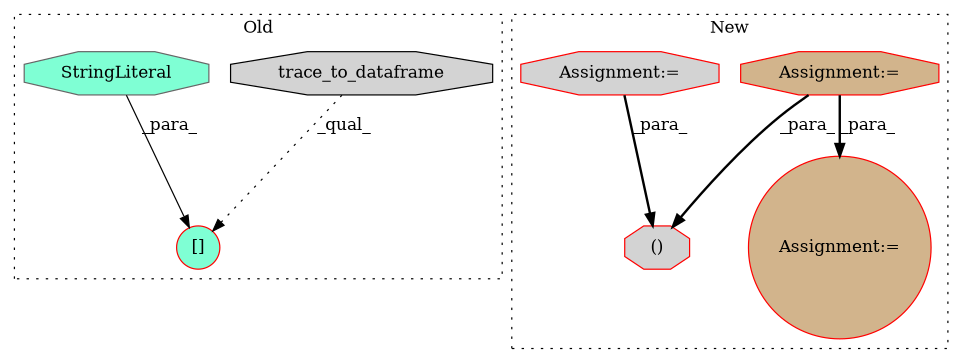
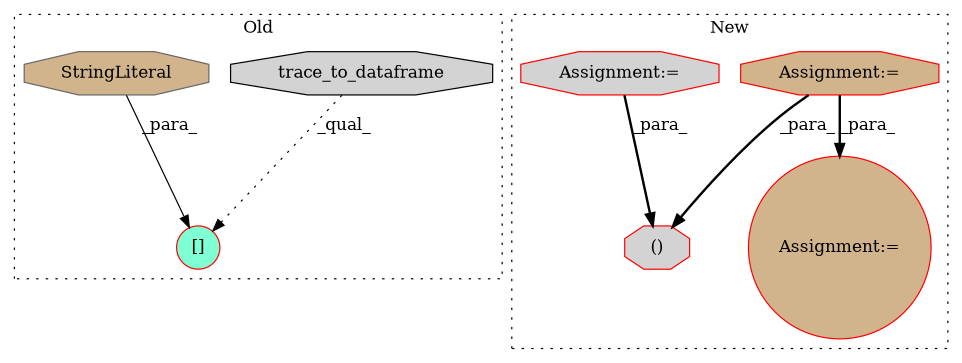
node "StringLiteral": fillcolor aquamarine -> tan
